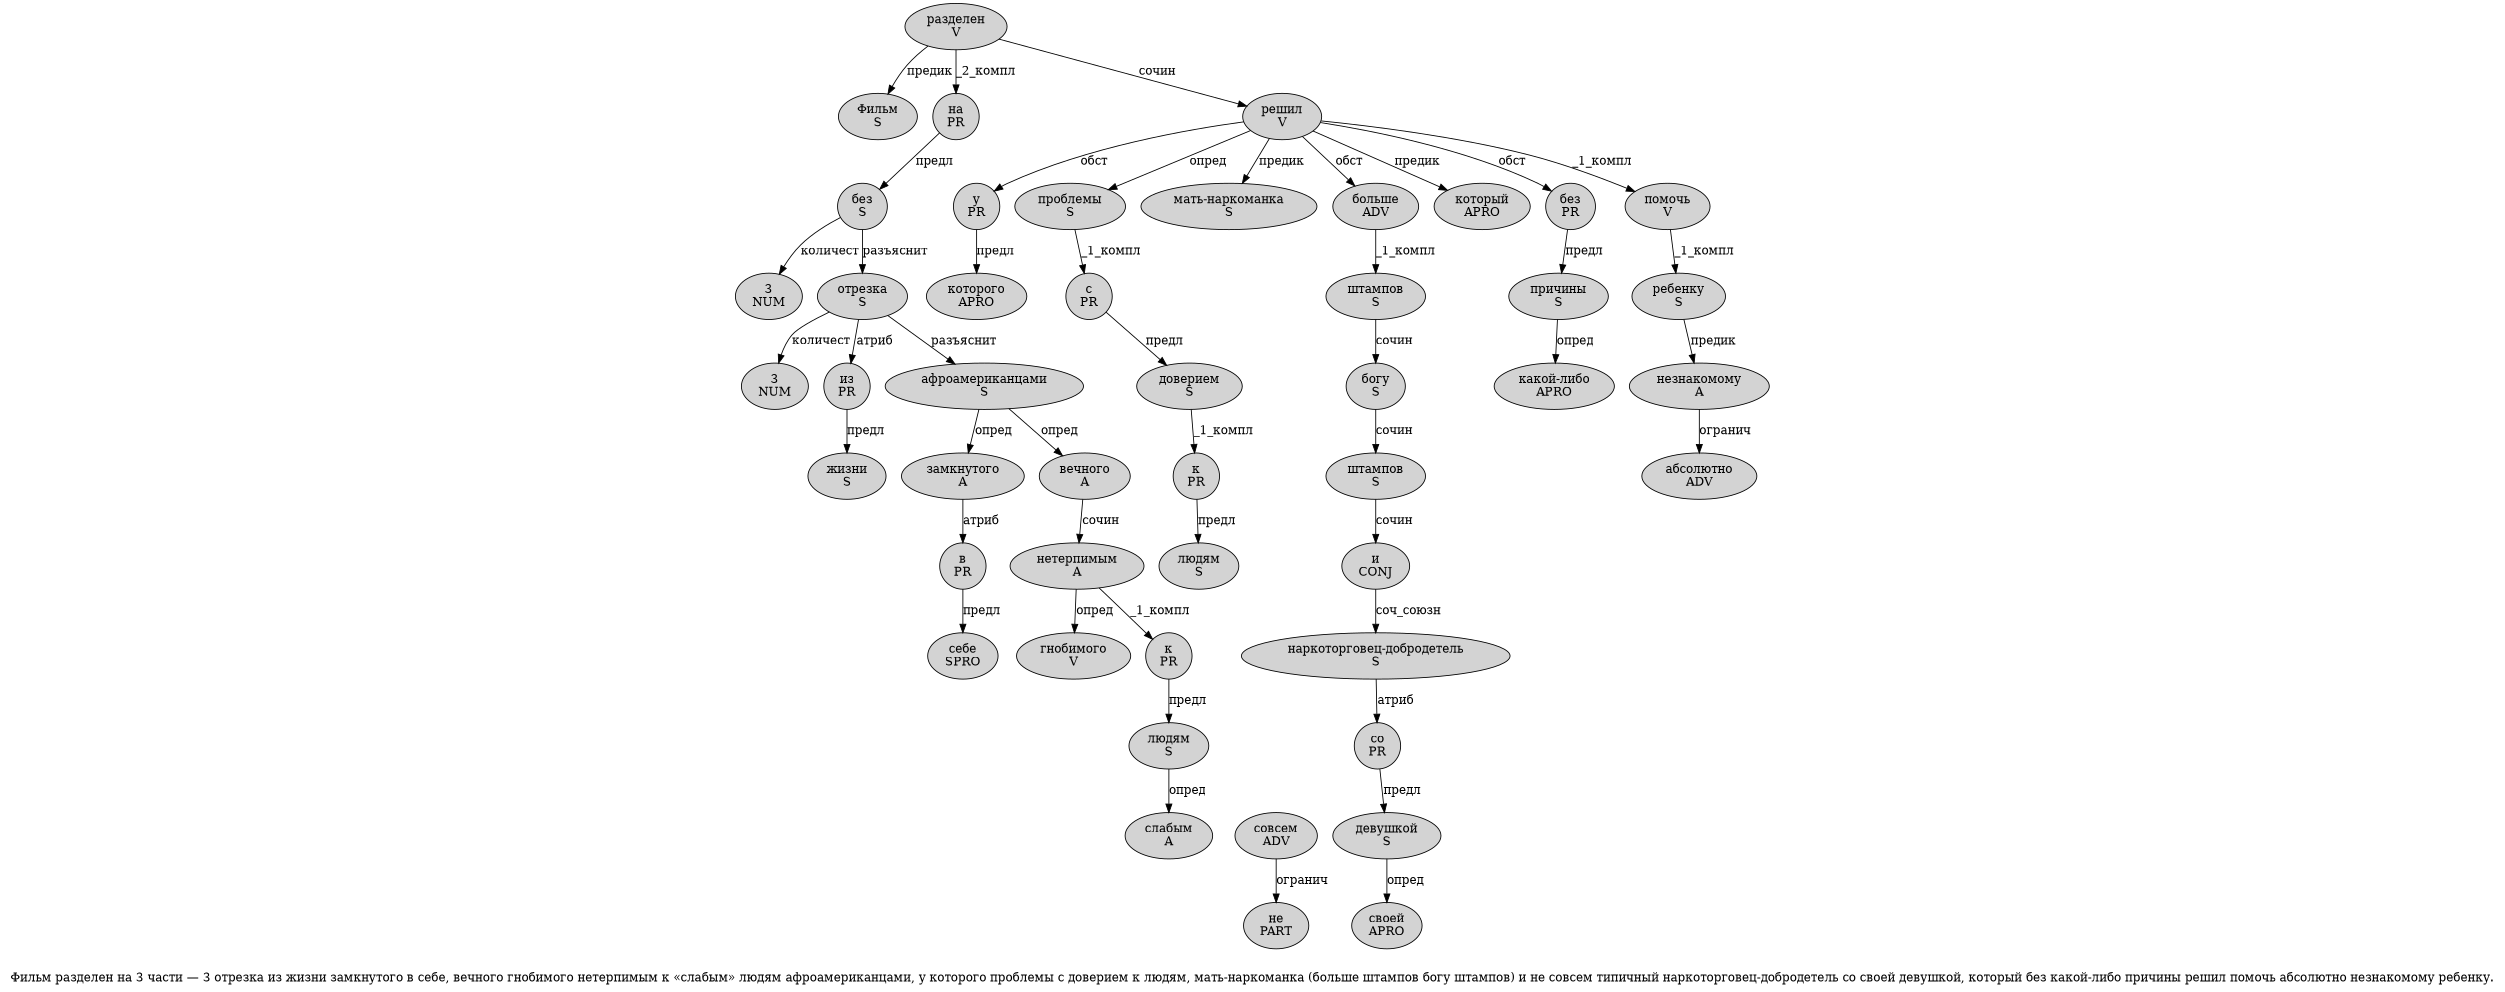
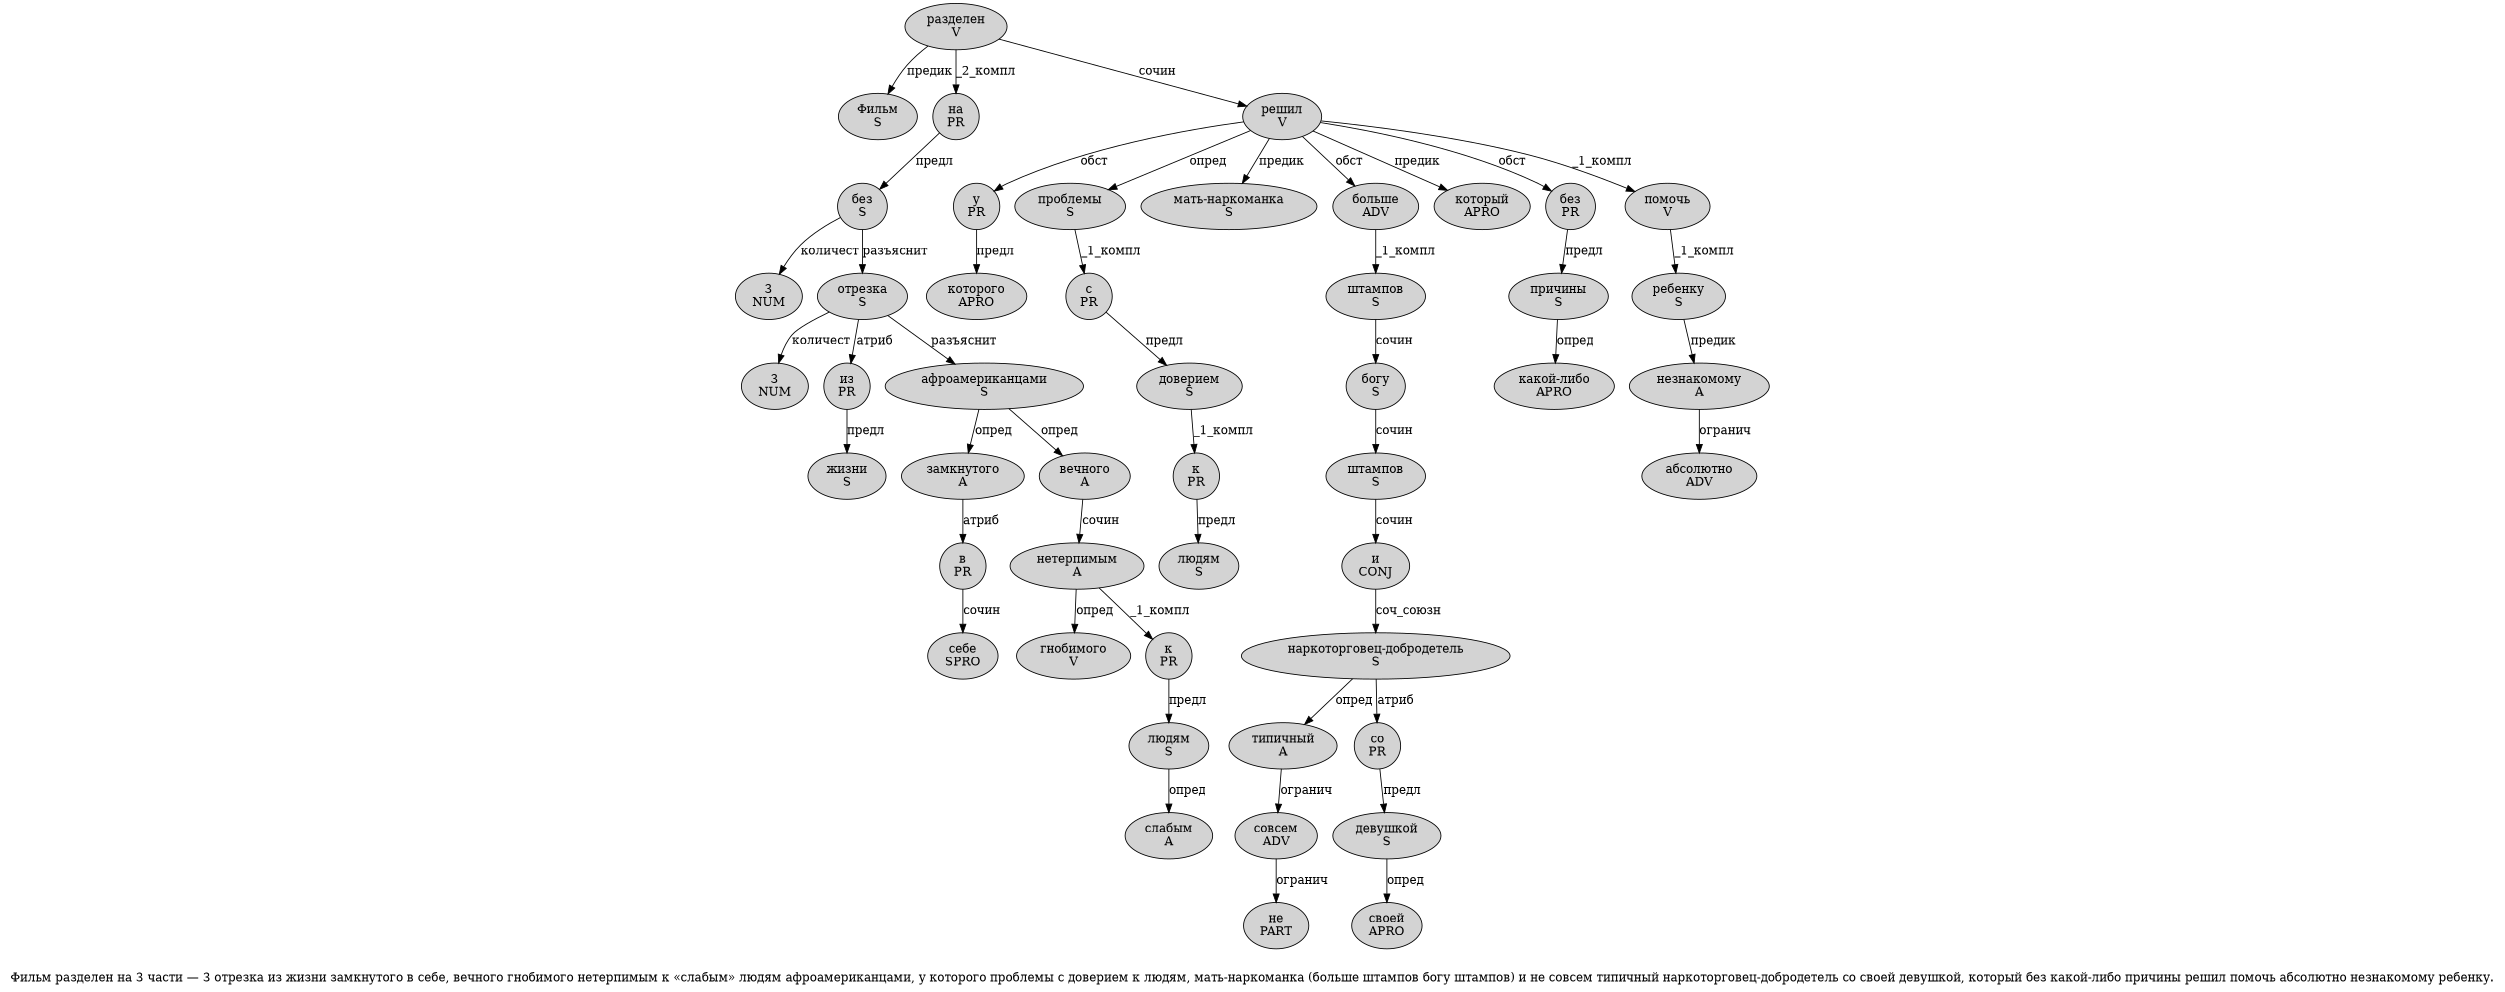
edge "в PR" -> "себе SPRO": label "предл" -> "сочин"
node "типичный A": added
